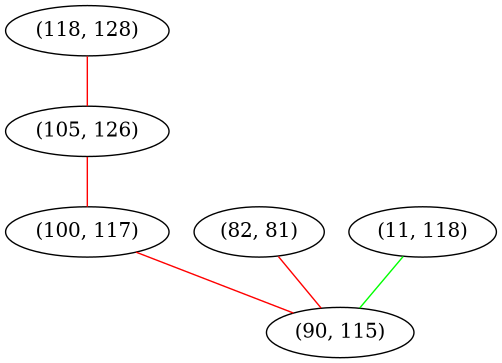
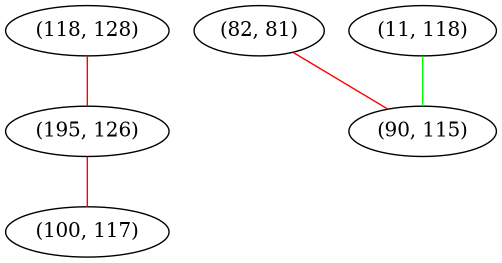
node "(105, 126)": label "(105, 126)" -> "(195, 126)"
edge "(100, 117)" -- "(90, 115)": removed
